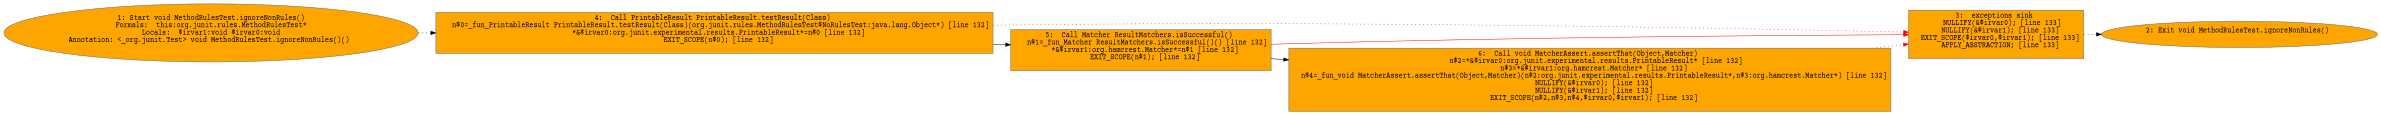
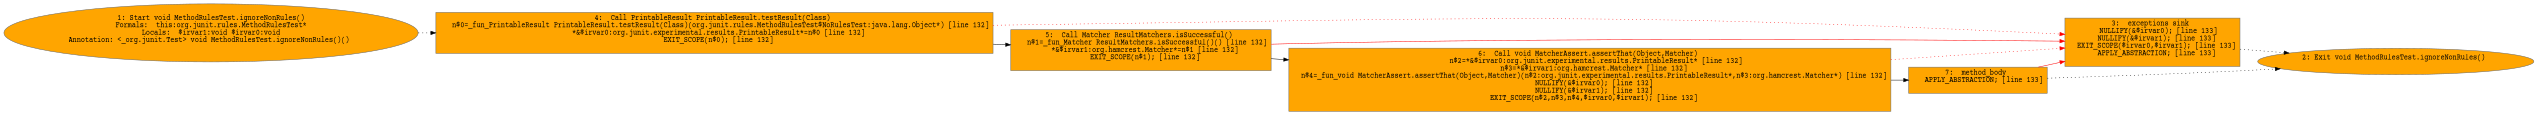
node "7:  method_body APPLY_ABSTRACTION; [line 133]": added
